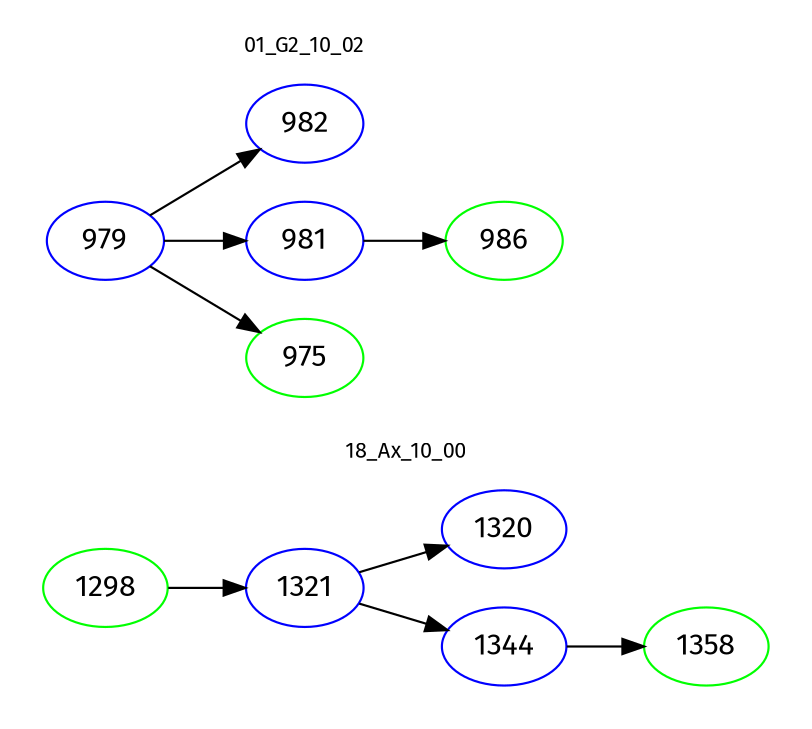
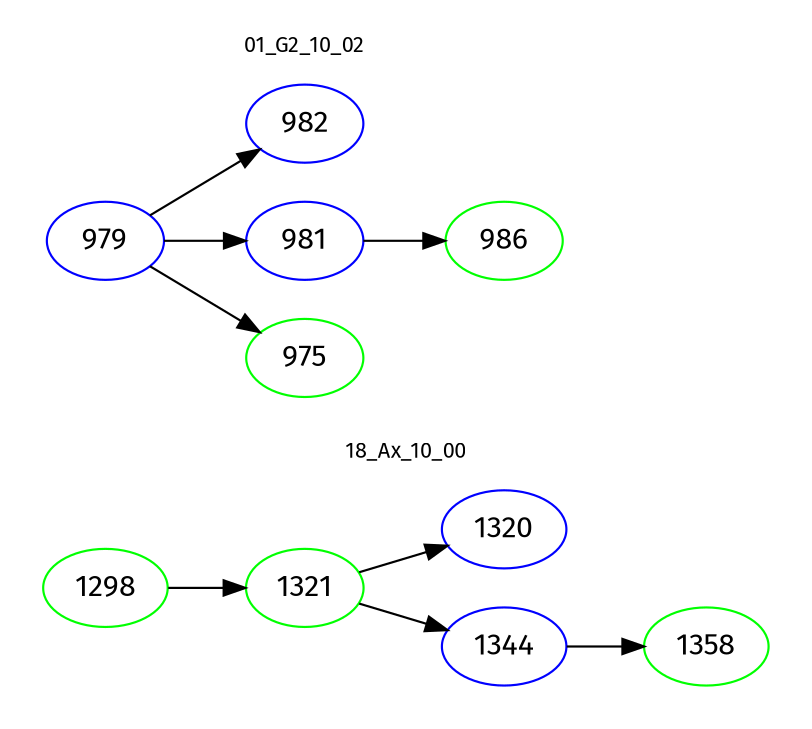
node "1321": color blue -> green
